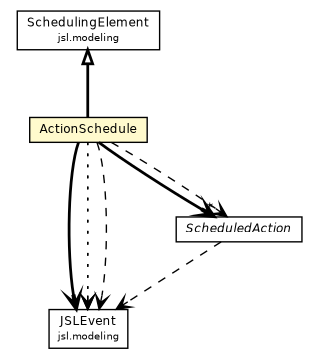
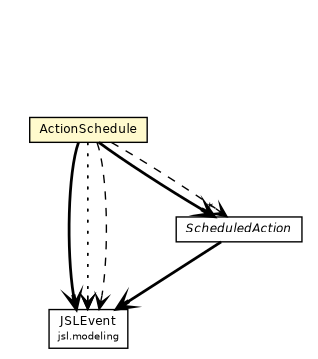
node "SchedulingElement": removed
edge "ScheduledAction" -> "JSLEvent": style dashed -> bold
